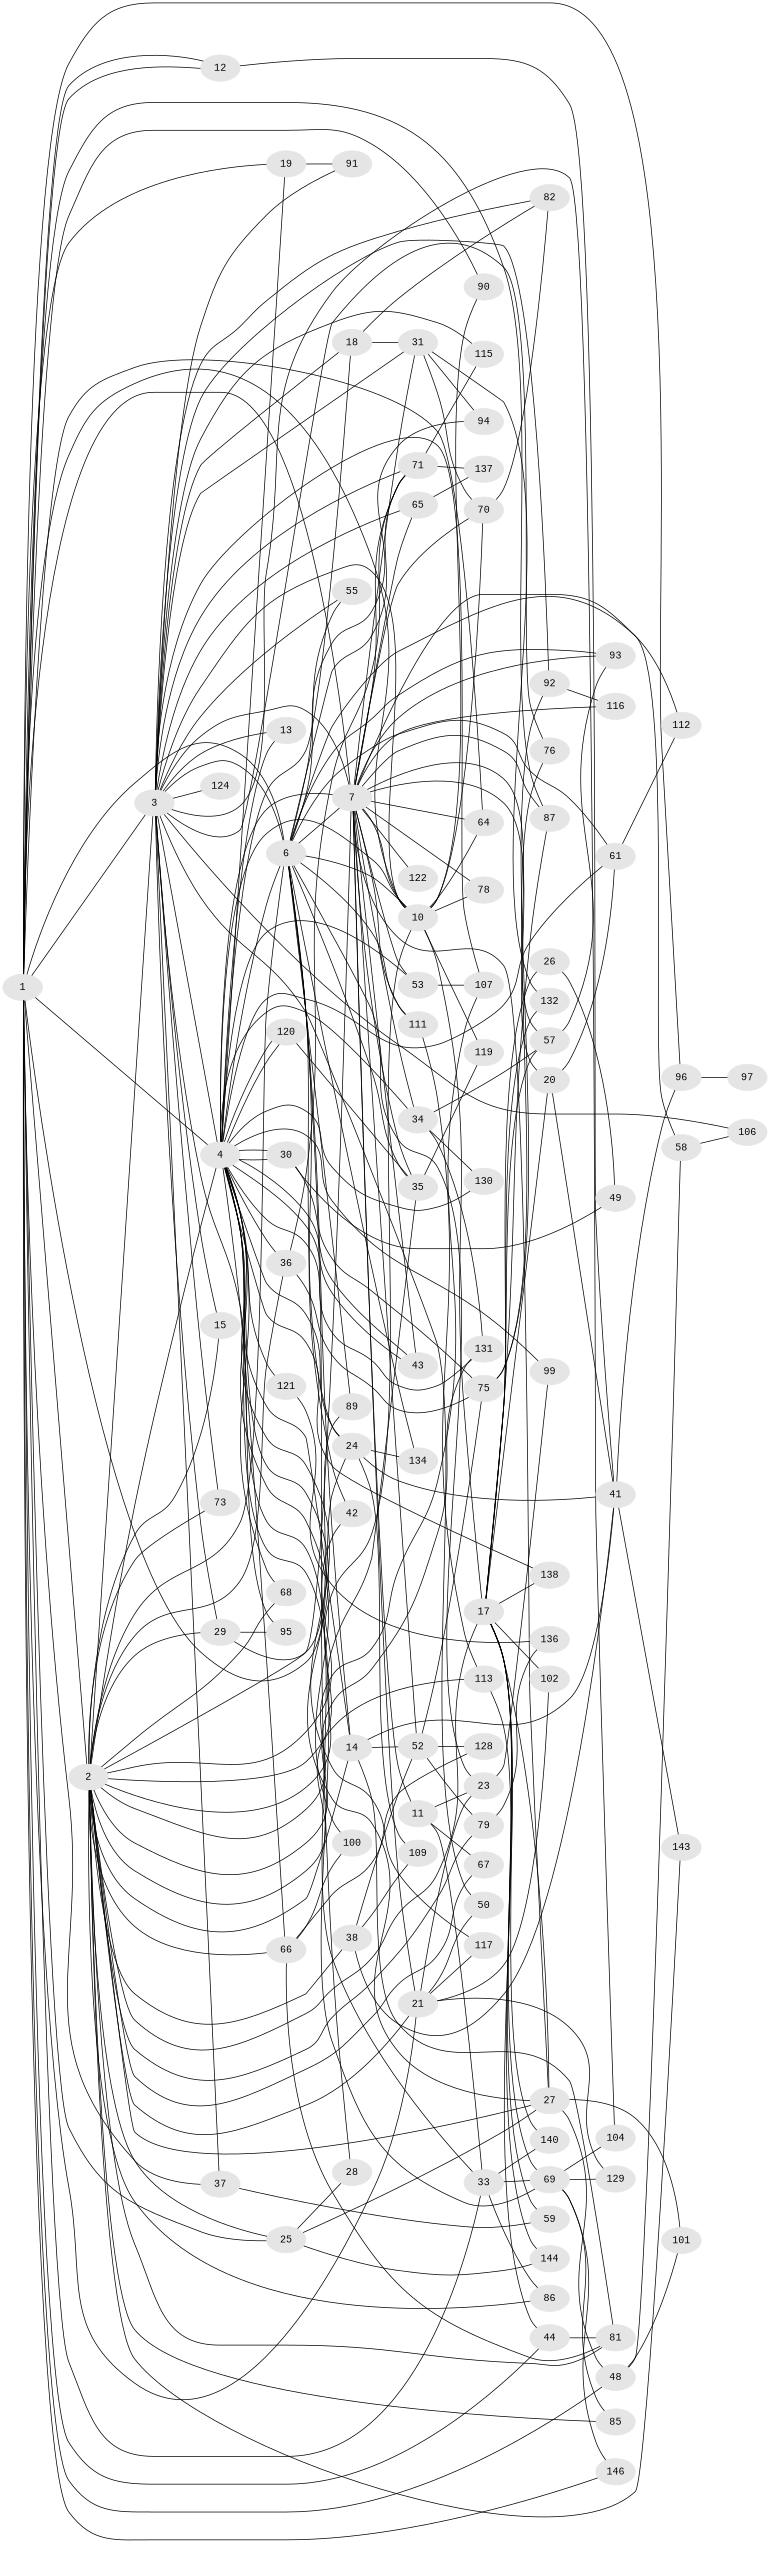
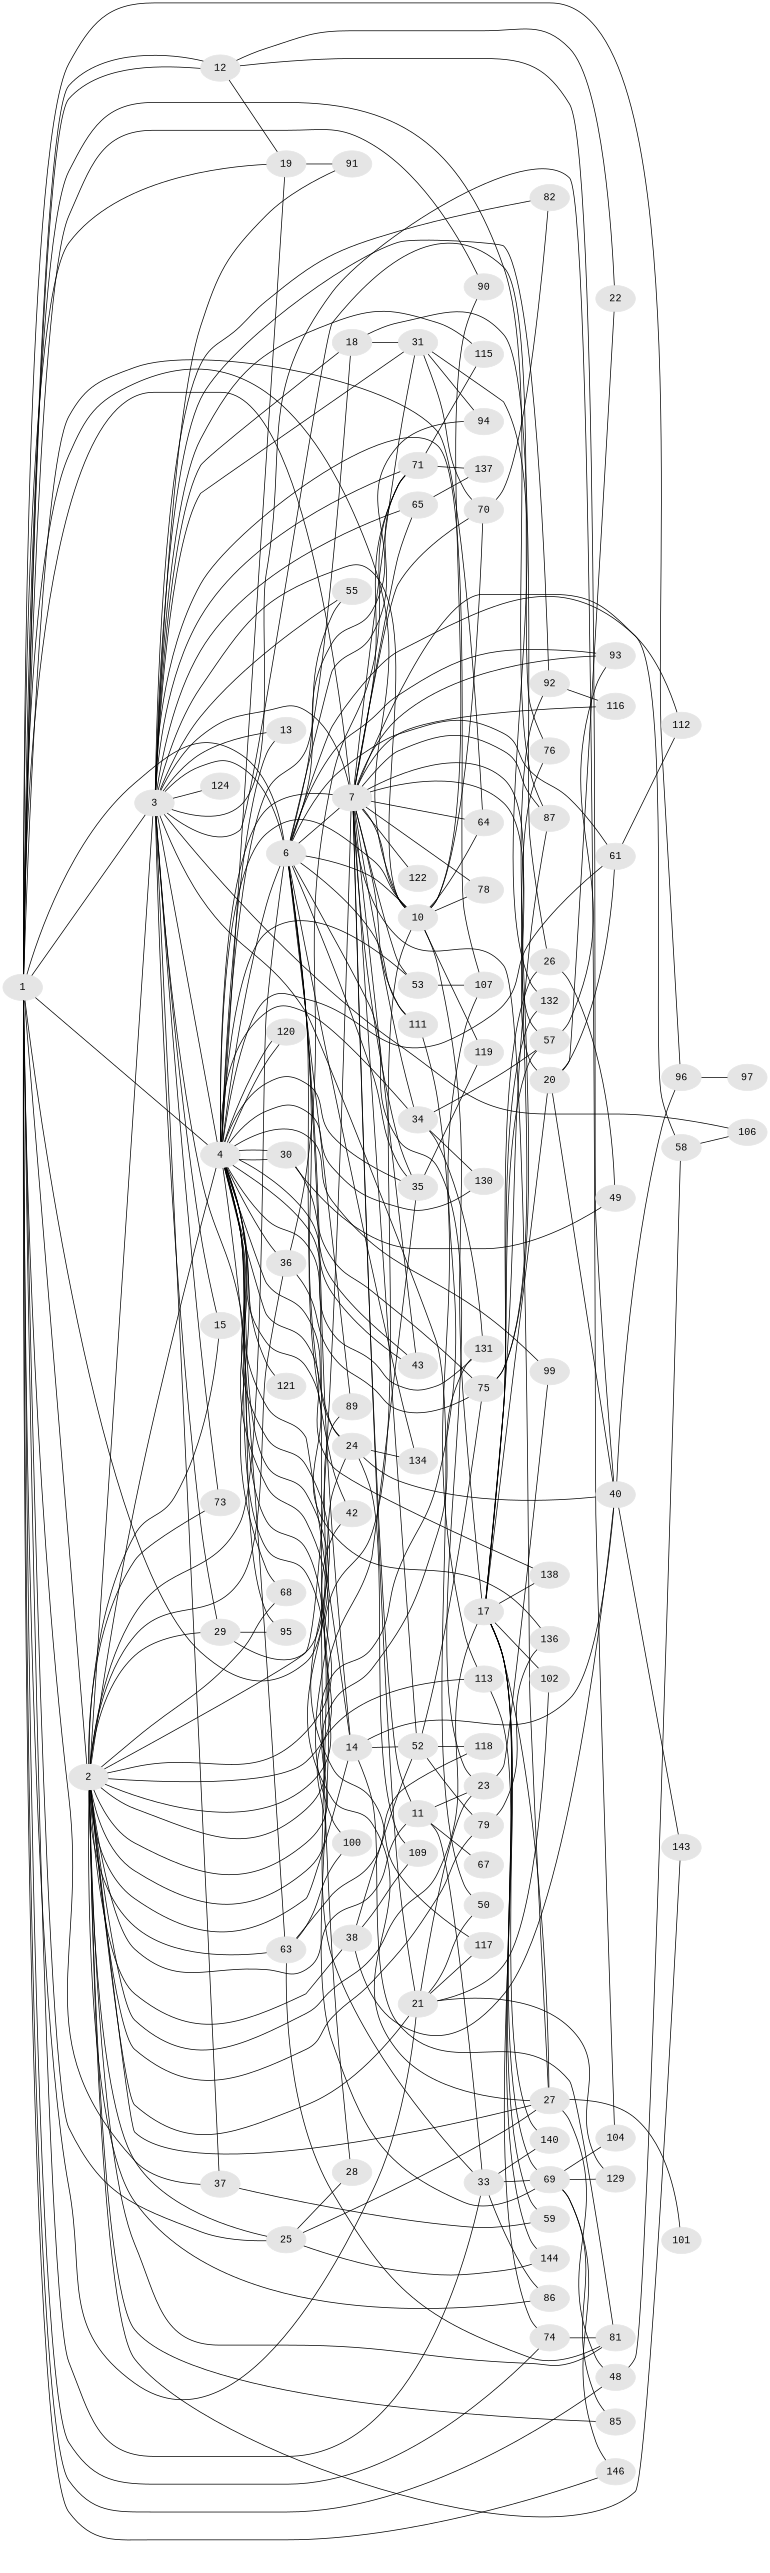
edge "12" -- "19": added
edge "82" -- "18": now "26" -- "18"
node "22": added
edge "120" -- "35": now "4" -- "35"
node "41": label "41" -> "40"
edge "121" -- "136": now "4" -- "136"
node "128": label "128" -> "118"
node "66": label "66" -> "63"
edge "2" -- "67": now "2" -- "11"
edge "101" -- "48": removed
node "44": label "44" -> "74"
